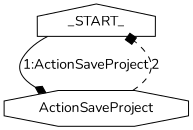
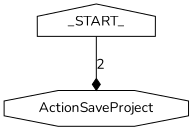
edge "_START_" -> "ActionSaveProject": label "1:ActionSaveProject" -> "2"
edge "ActionSaveProject" -> "_START_": removed, label "2"
